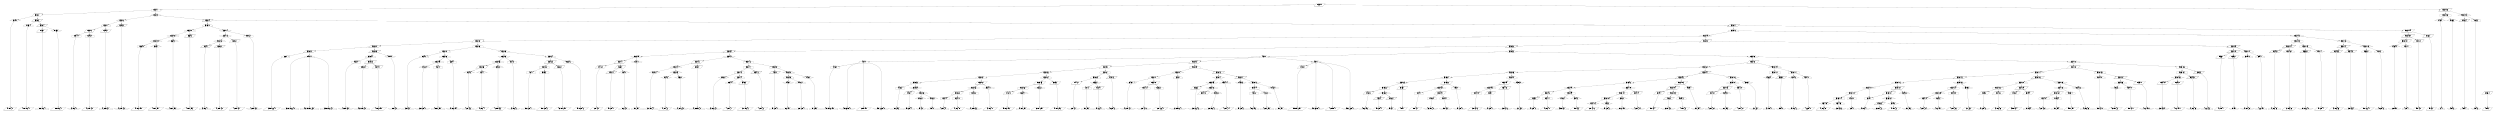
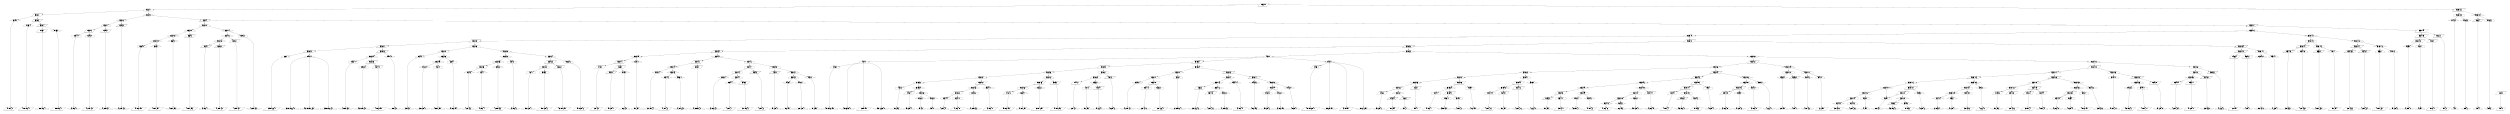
node "[C  E  G](13)": added
